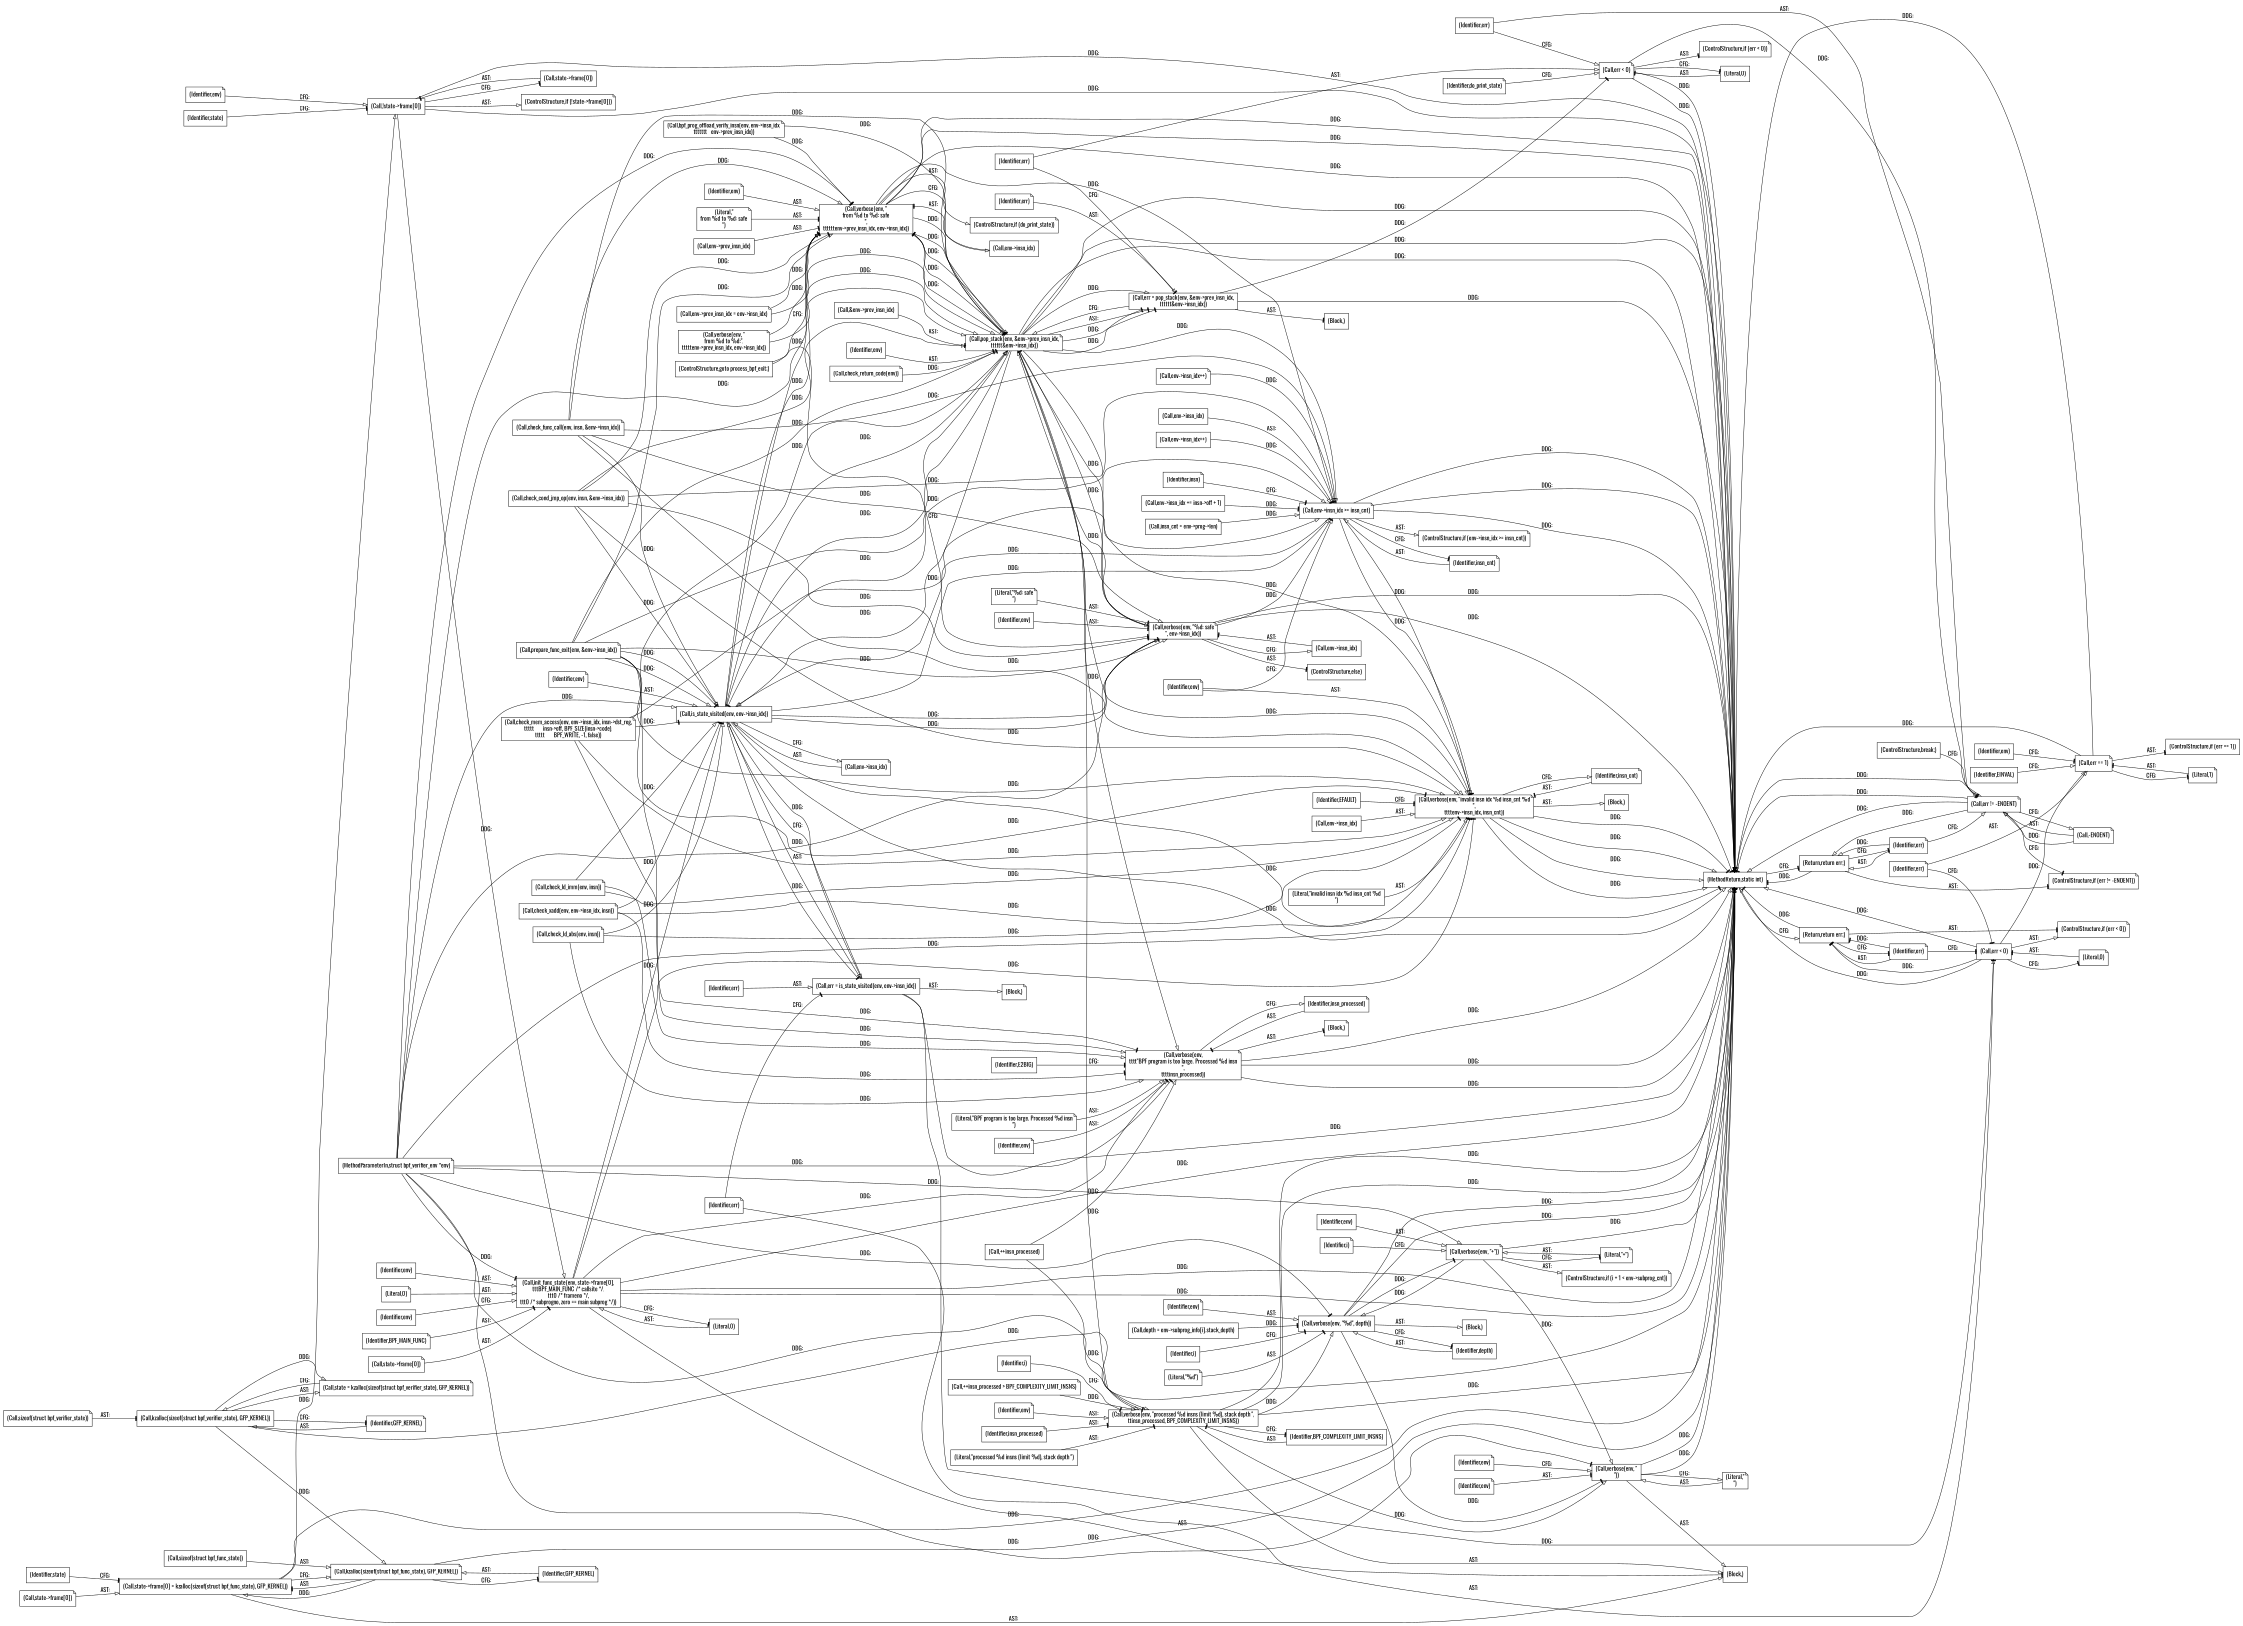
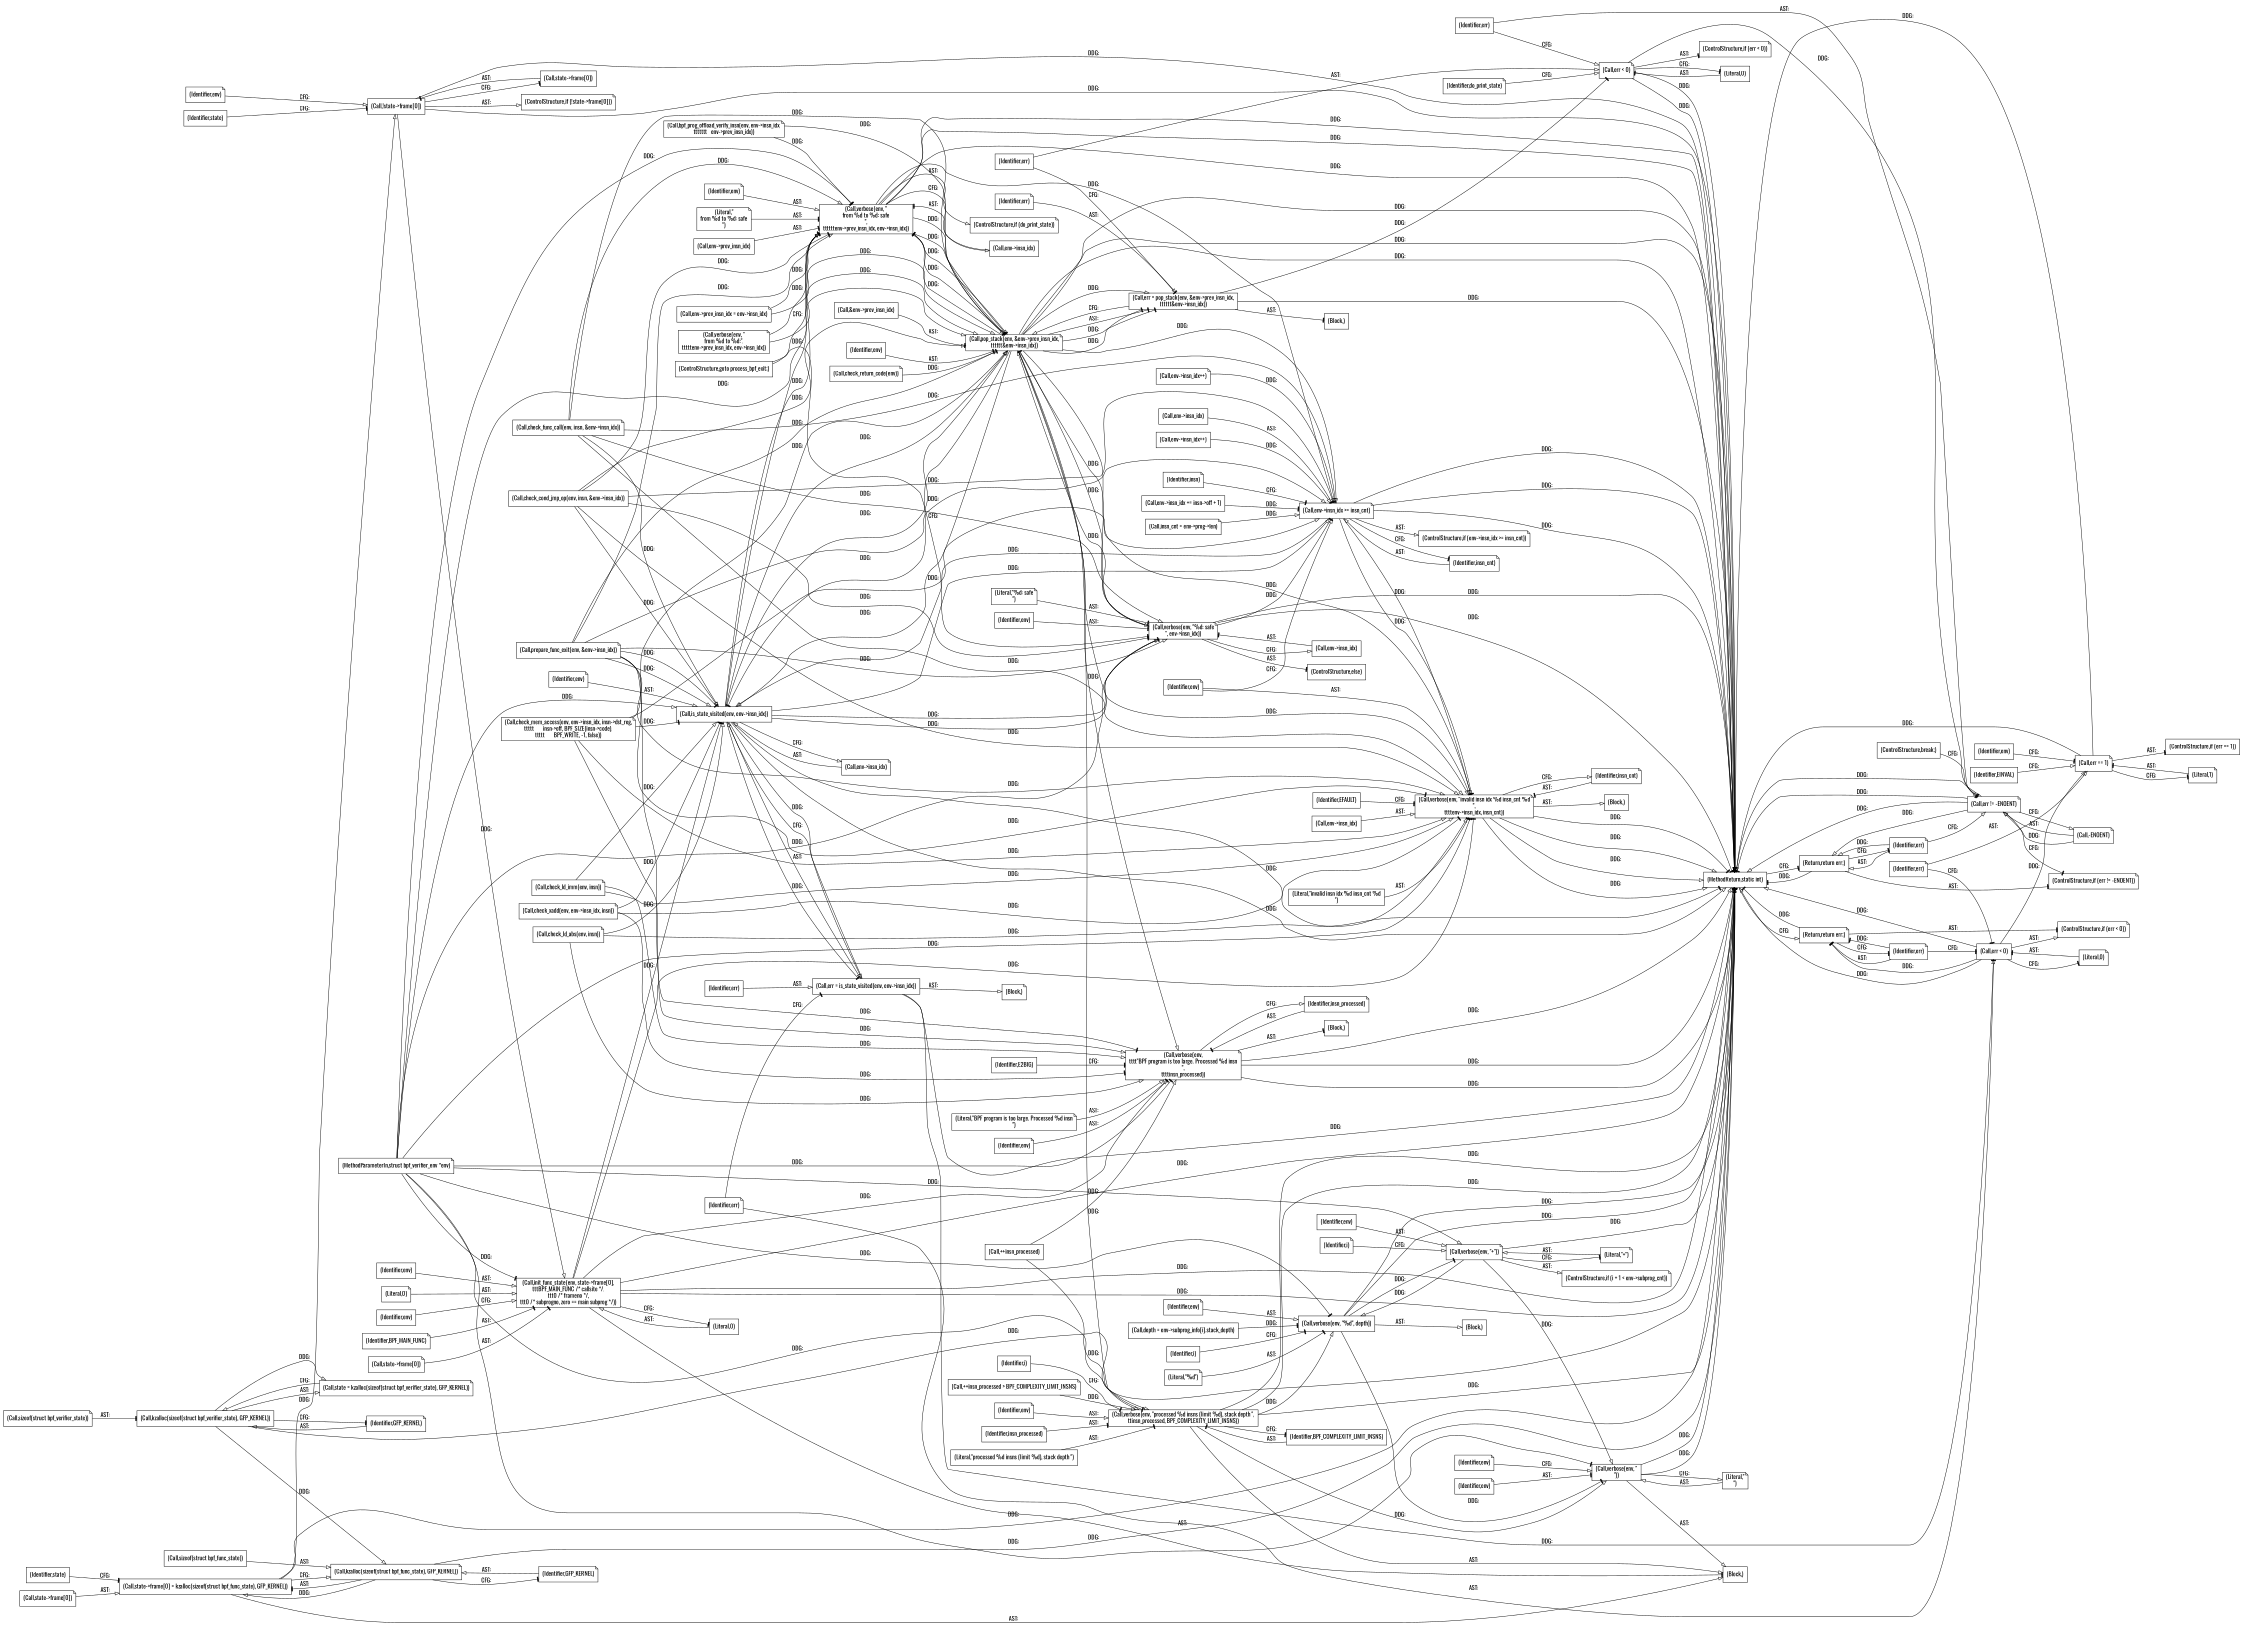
node "(Identifier,depth)": removed
